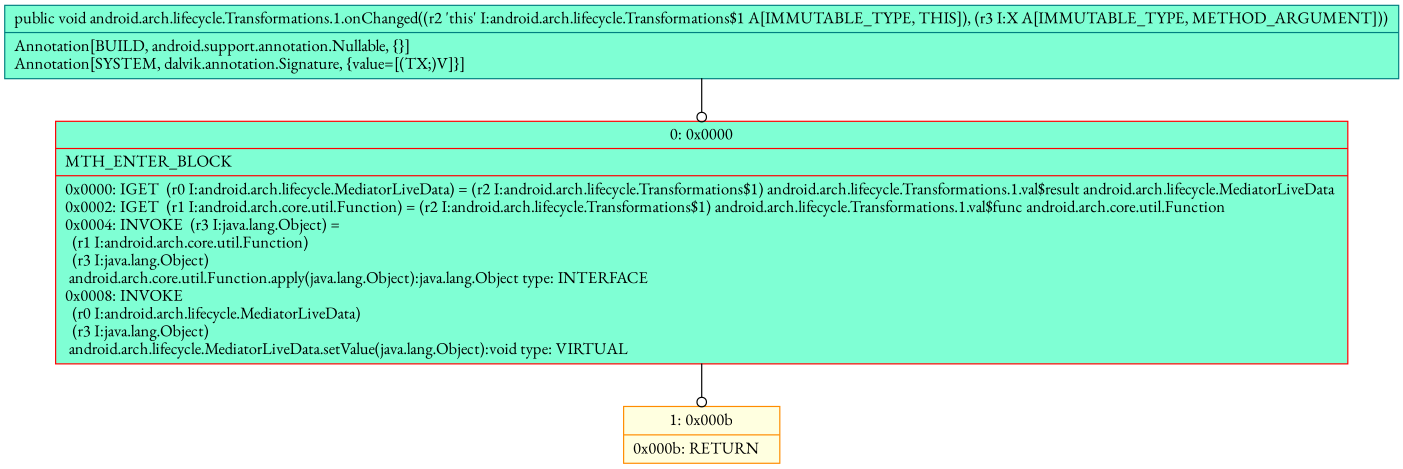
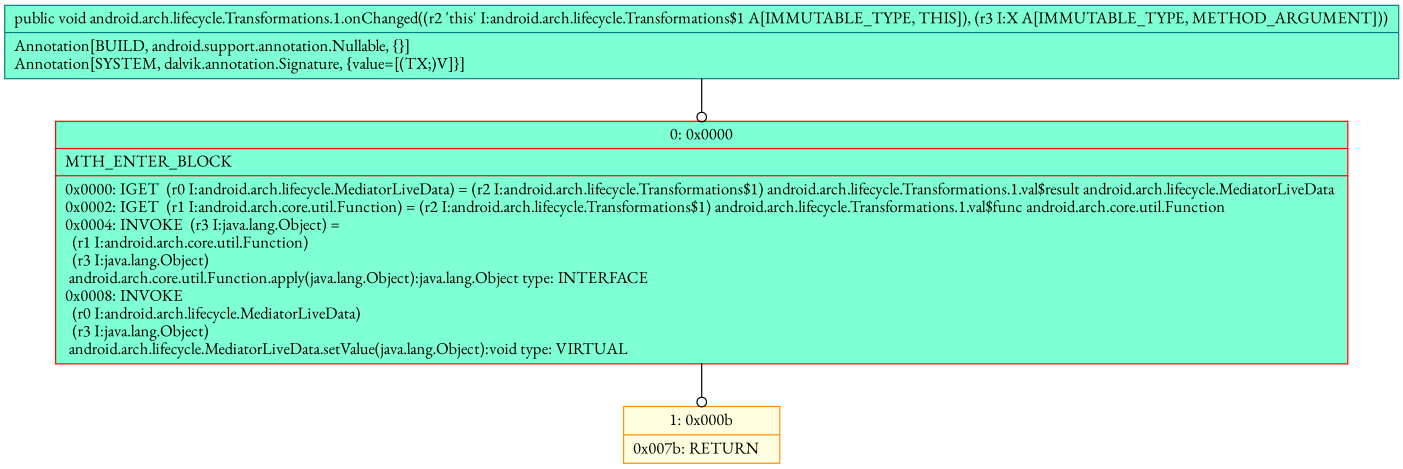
node "1: 0x000b": text "0x000b: RETURN" -> "0x007b: RETURN"
